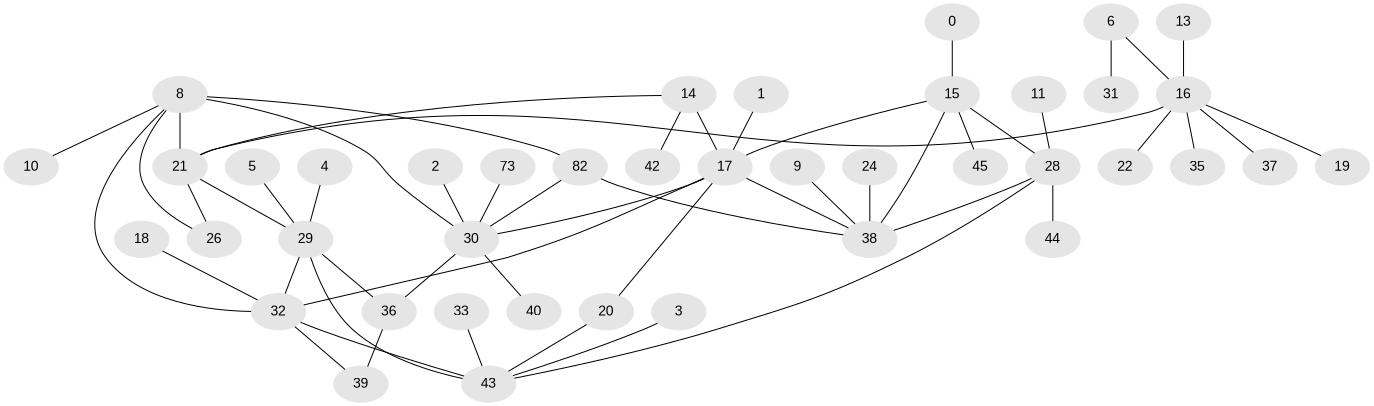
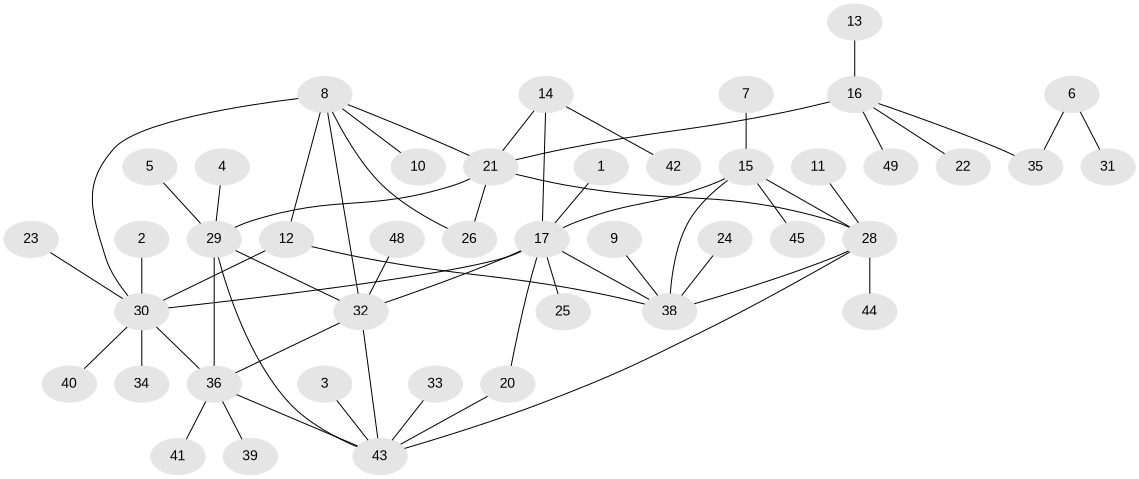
node "0": label "0" -> "7"
edge "6" -- "16": now "6" -- "35"
node "73": label "73" -> "23"
node "82": label "82" -> "12"
node "37": removed
node "19": label "19" -> "49"
edge "21" -- "28": added
node "18": label "18" -> "48"
node "25": added
edge "32" -- "39": now "32" -- "36"
node "34": added
edge "36" -- "43": added
node "41": added
